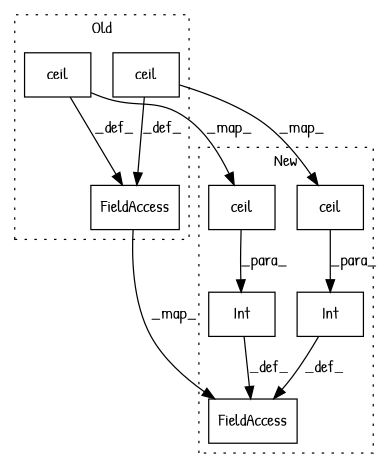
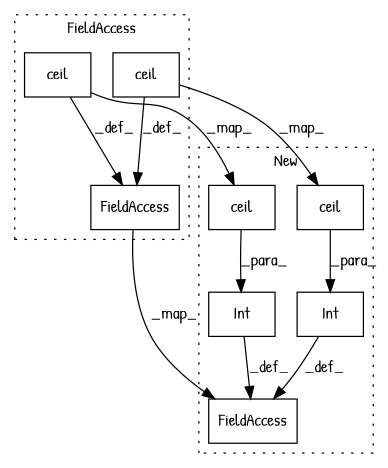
cluster "Old": label "Old" -> "FieldAccess"
